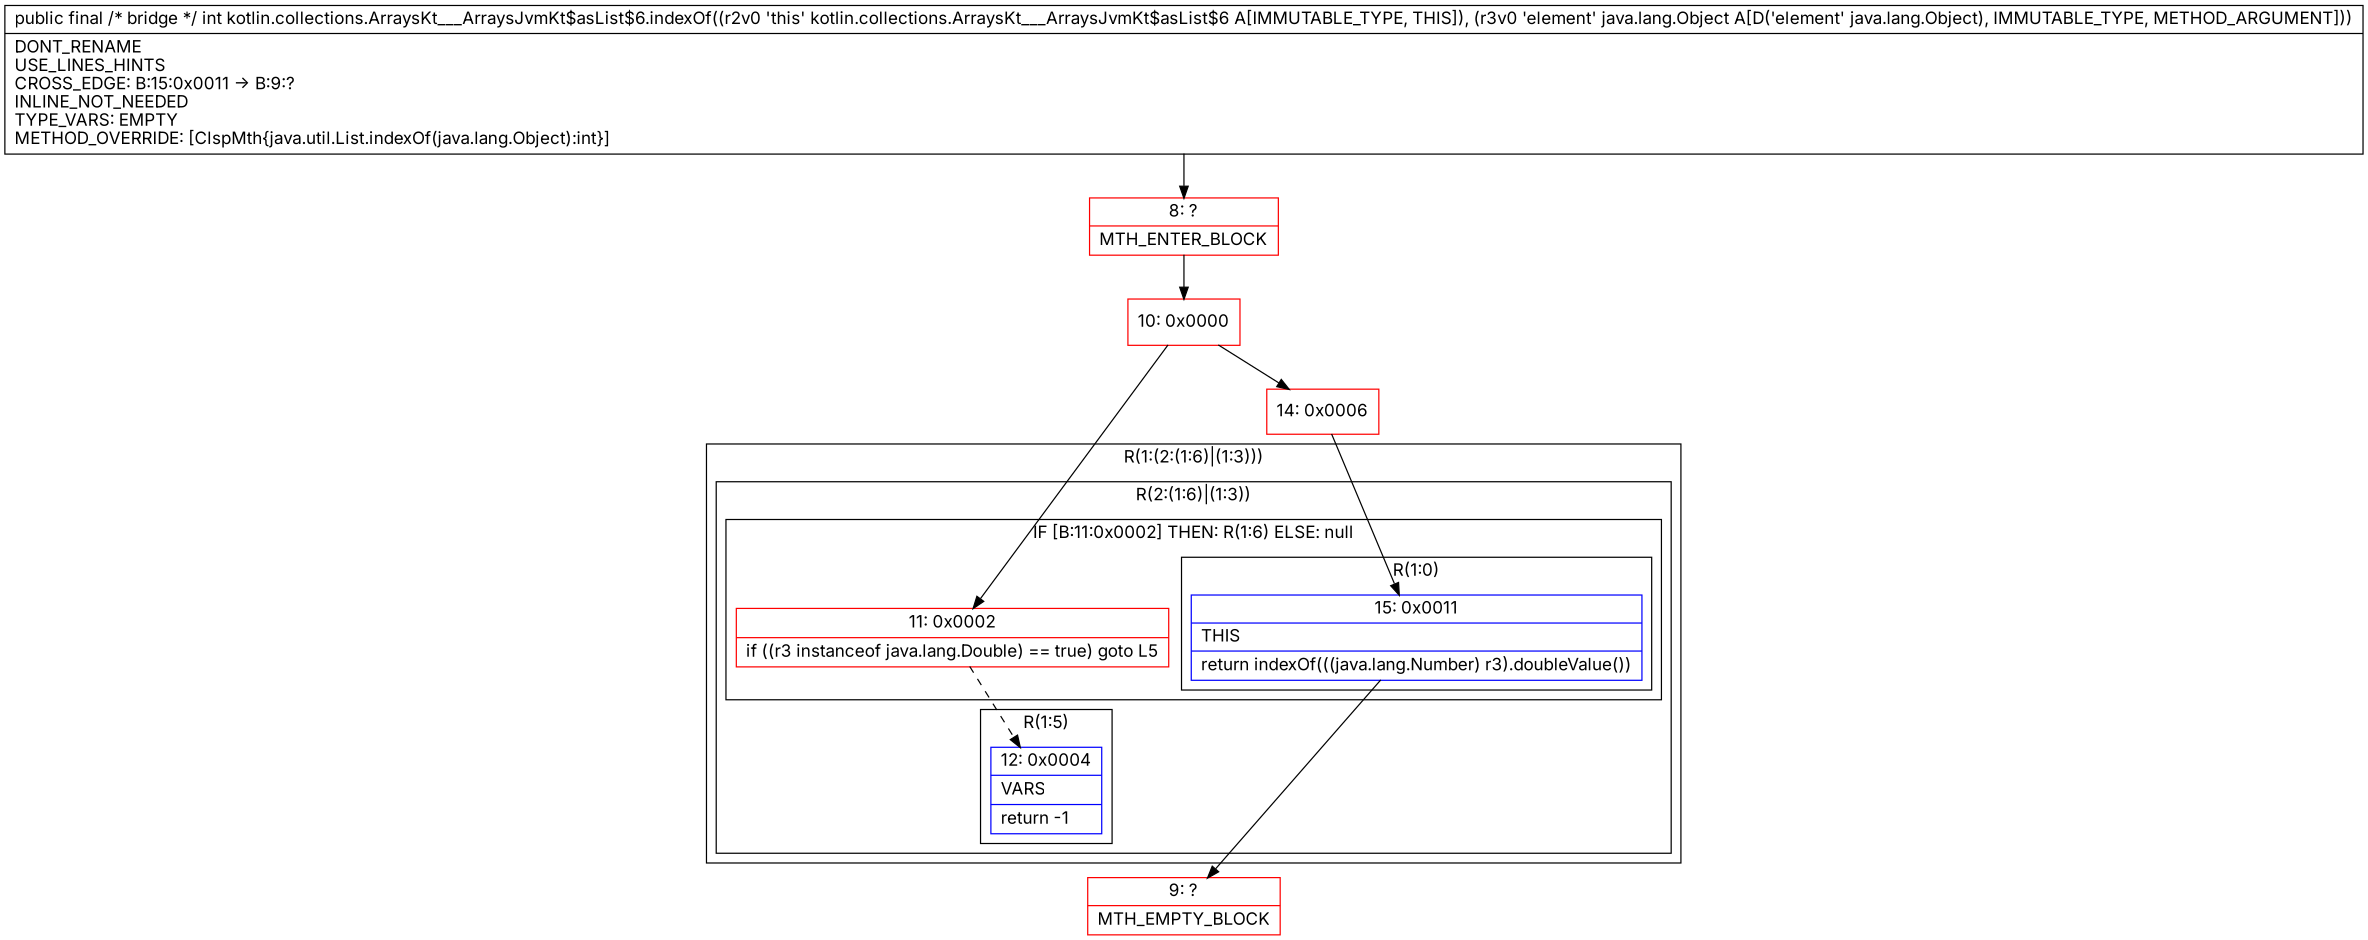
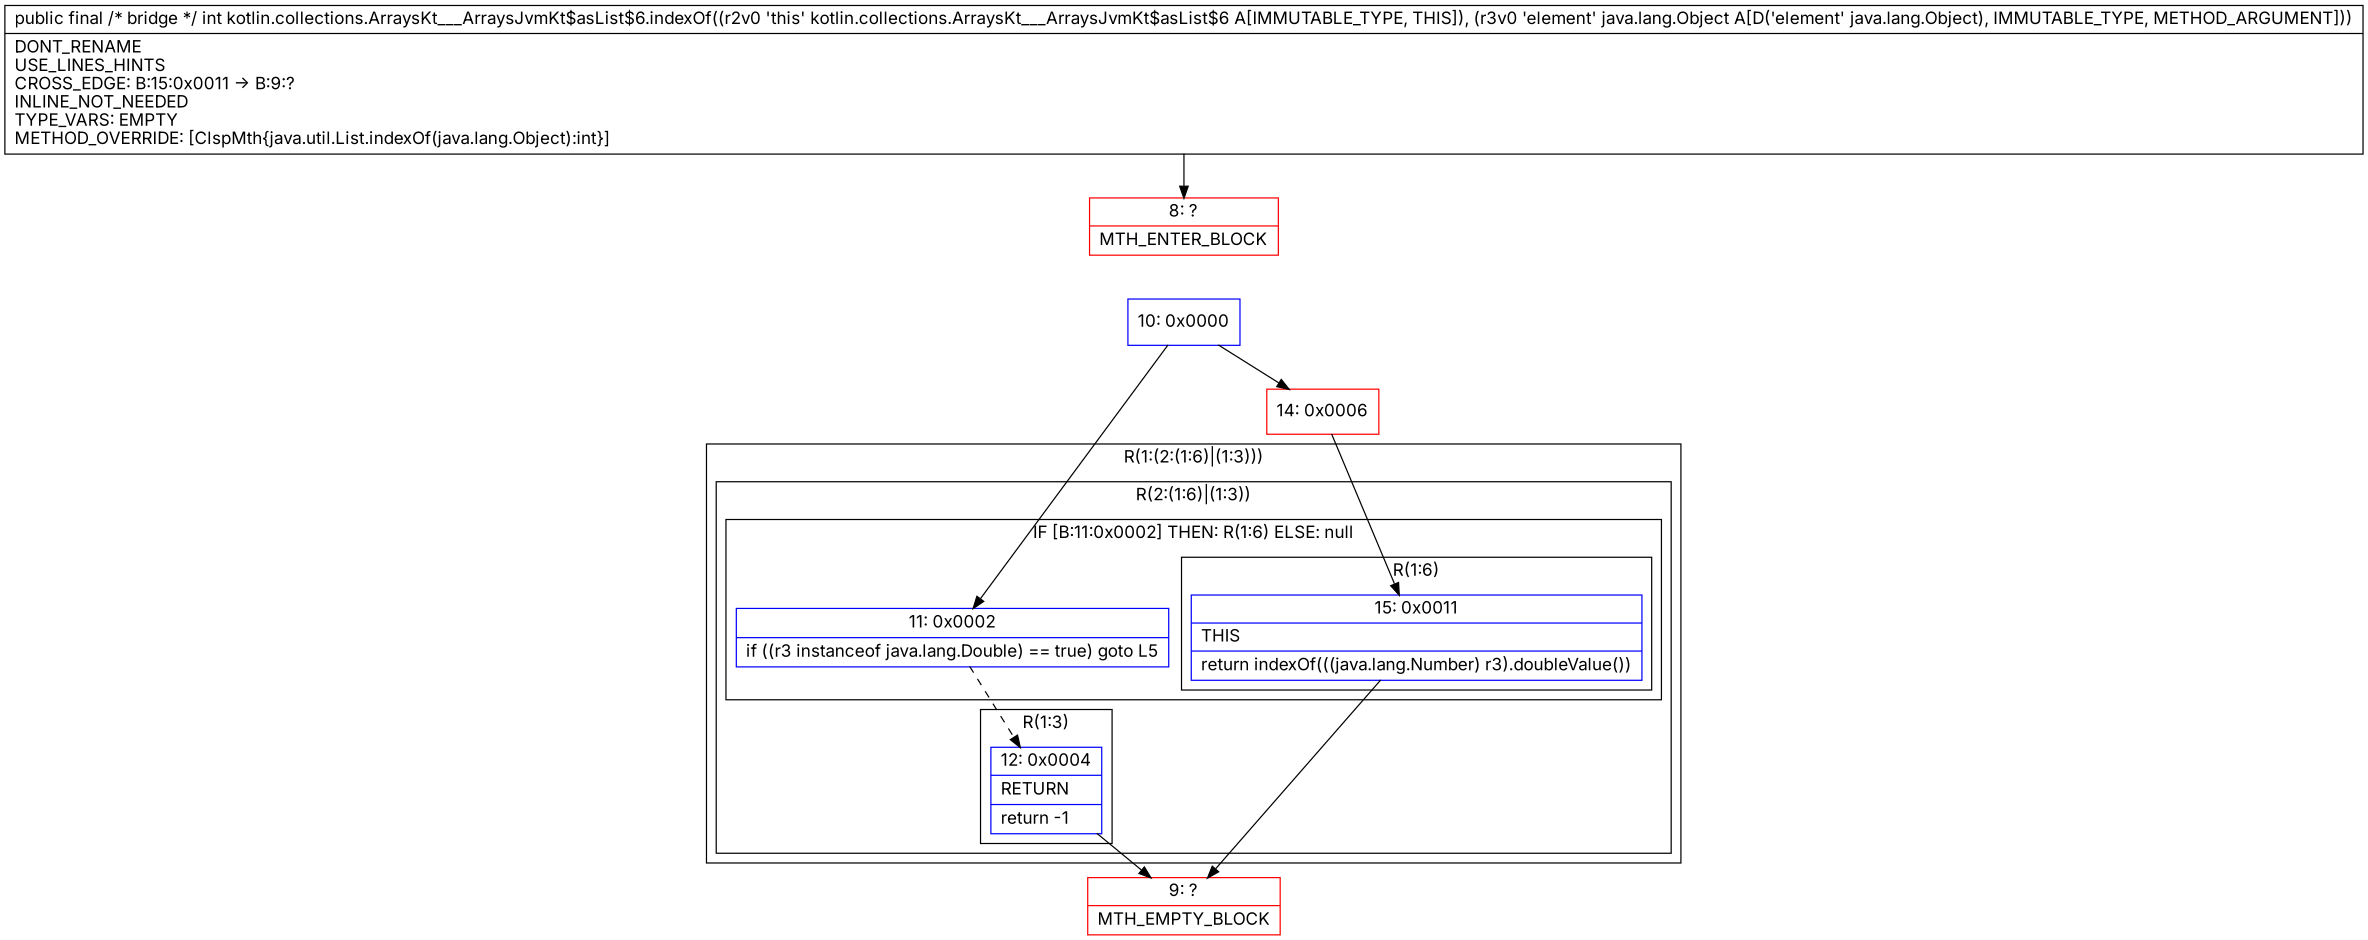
edge "8: ?" -> "10: 0x0000": removed
node "10: 0x0000": color red -> blue
cluster "R(1:0)": label "R(1:0)" -> "R(1:6)"
node "11: 0x0002": color red -> blue
cluster "R(1:5)": label "R(1:5)" -> "R(1:3)"
node "12: 0x0004": text "VARS" -> "RETURN"
edge "12: 0x0004" -> "9: ?": added
